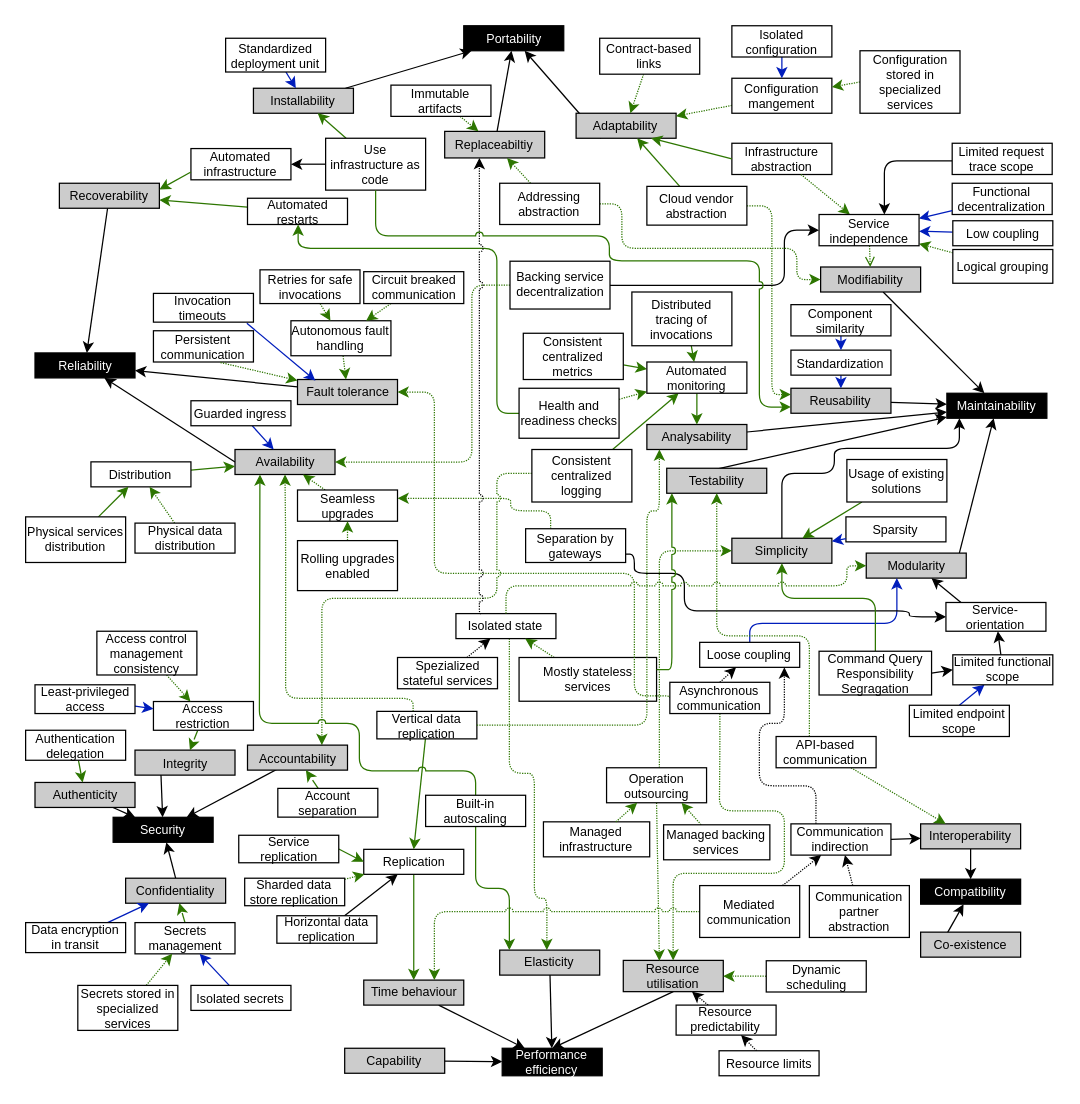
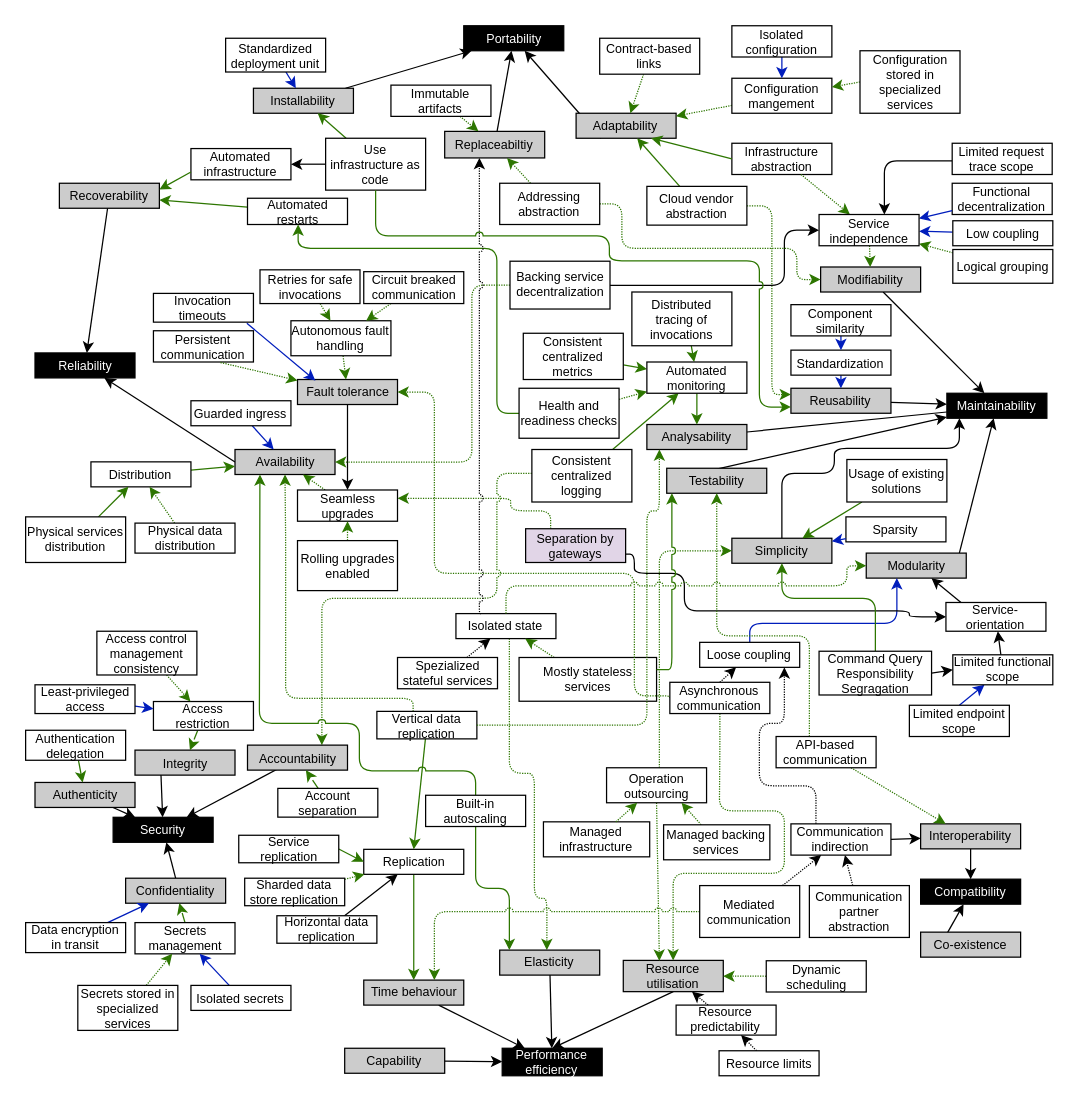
edge "Service independence" -> "Modifiability": arrowhead open -> classic
edge "Fault tolerance" -> "Reliability": now "Fault tolerance" -> "Seamless upgrades"
edge "Analysability" -> "Maintainability": arrowhead classic -> none
node "Separation by gateways": fillcolor #ffffff -> #e1d5e7
